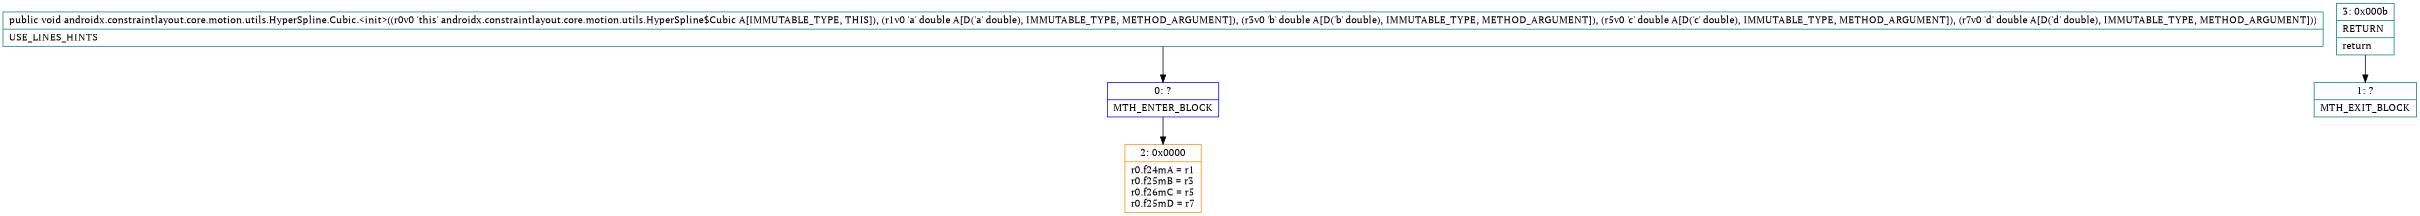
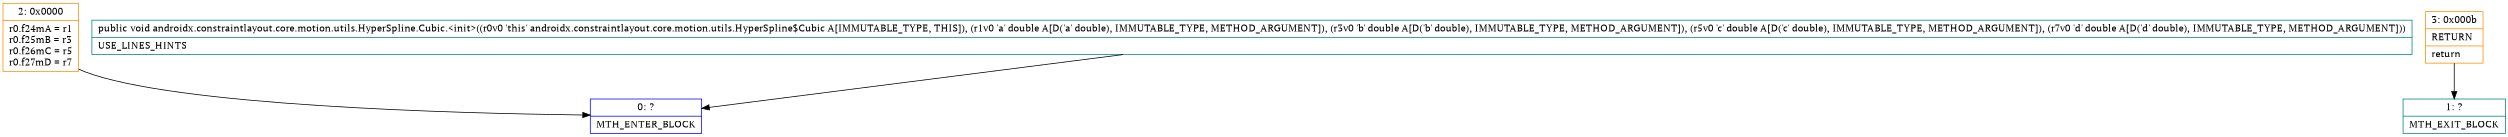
node "3: 0x000b": color teal -> darkorange
edge "0: ?" -> "2: 0x0000": reversed
node "2: 0x0000": text "r0.f25mD = r7" -> "r0.f27mD = r7"
